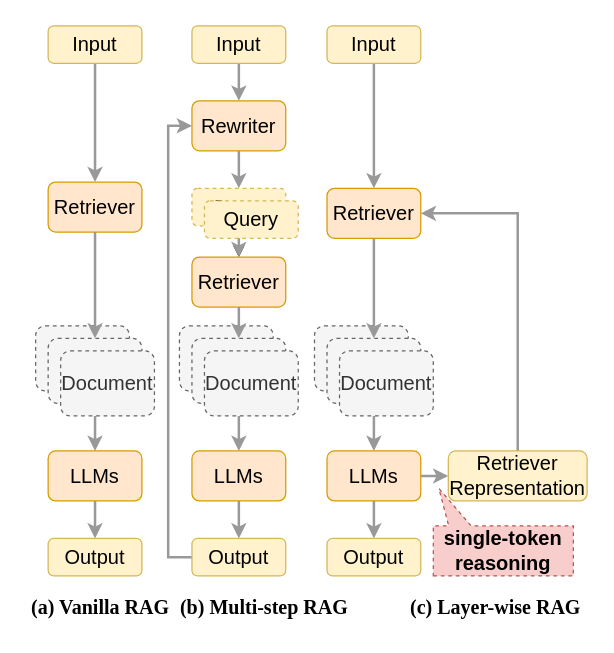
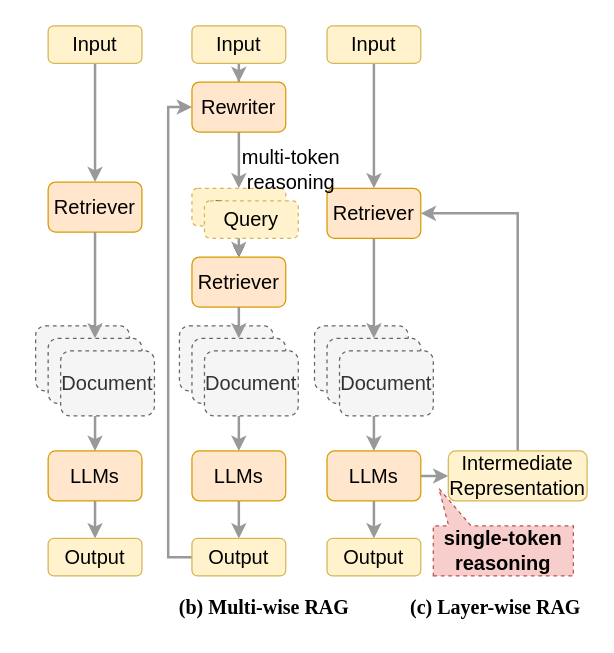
node "Rewriter": moved (239, 126) -> (239, 107)
node "multi-token reasoning": added
node "Retriever Representation": label "Retriever Representation" -> "Intermediate Representation"
node "(a) Vanilla RAG": removed
node "(b) Multi-step RAG": label "(b) Multi-step RAG" -> "(b) Multi-wise RAG"
